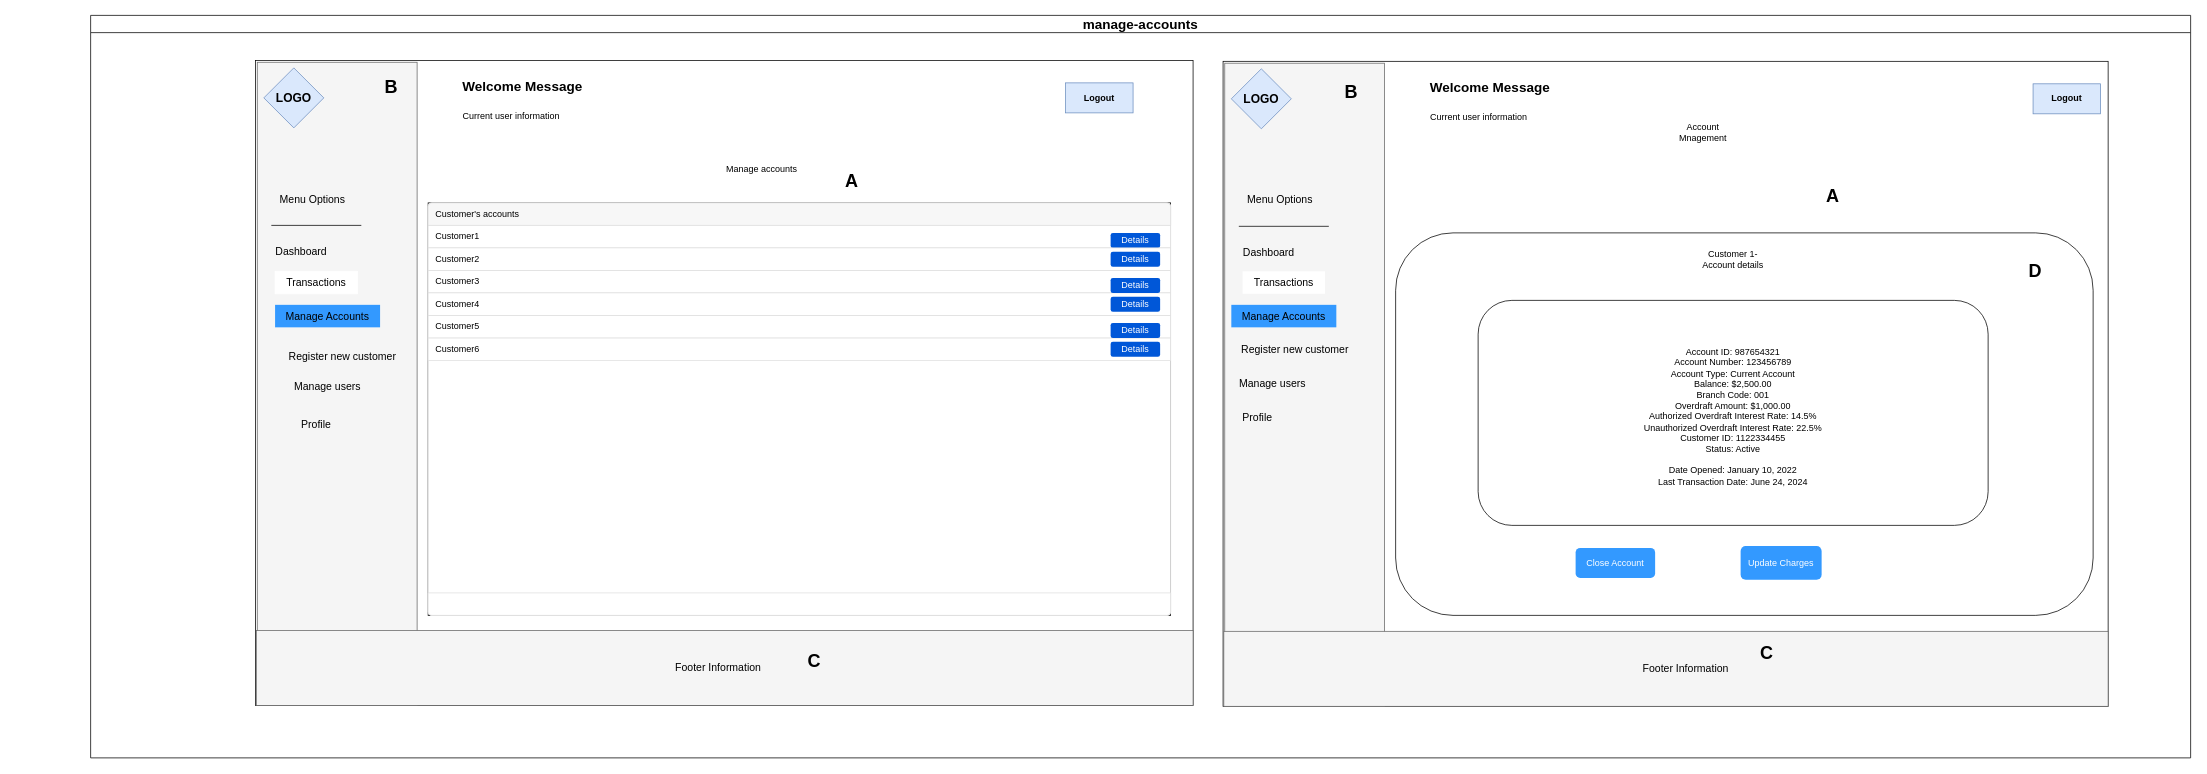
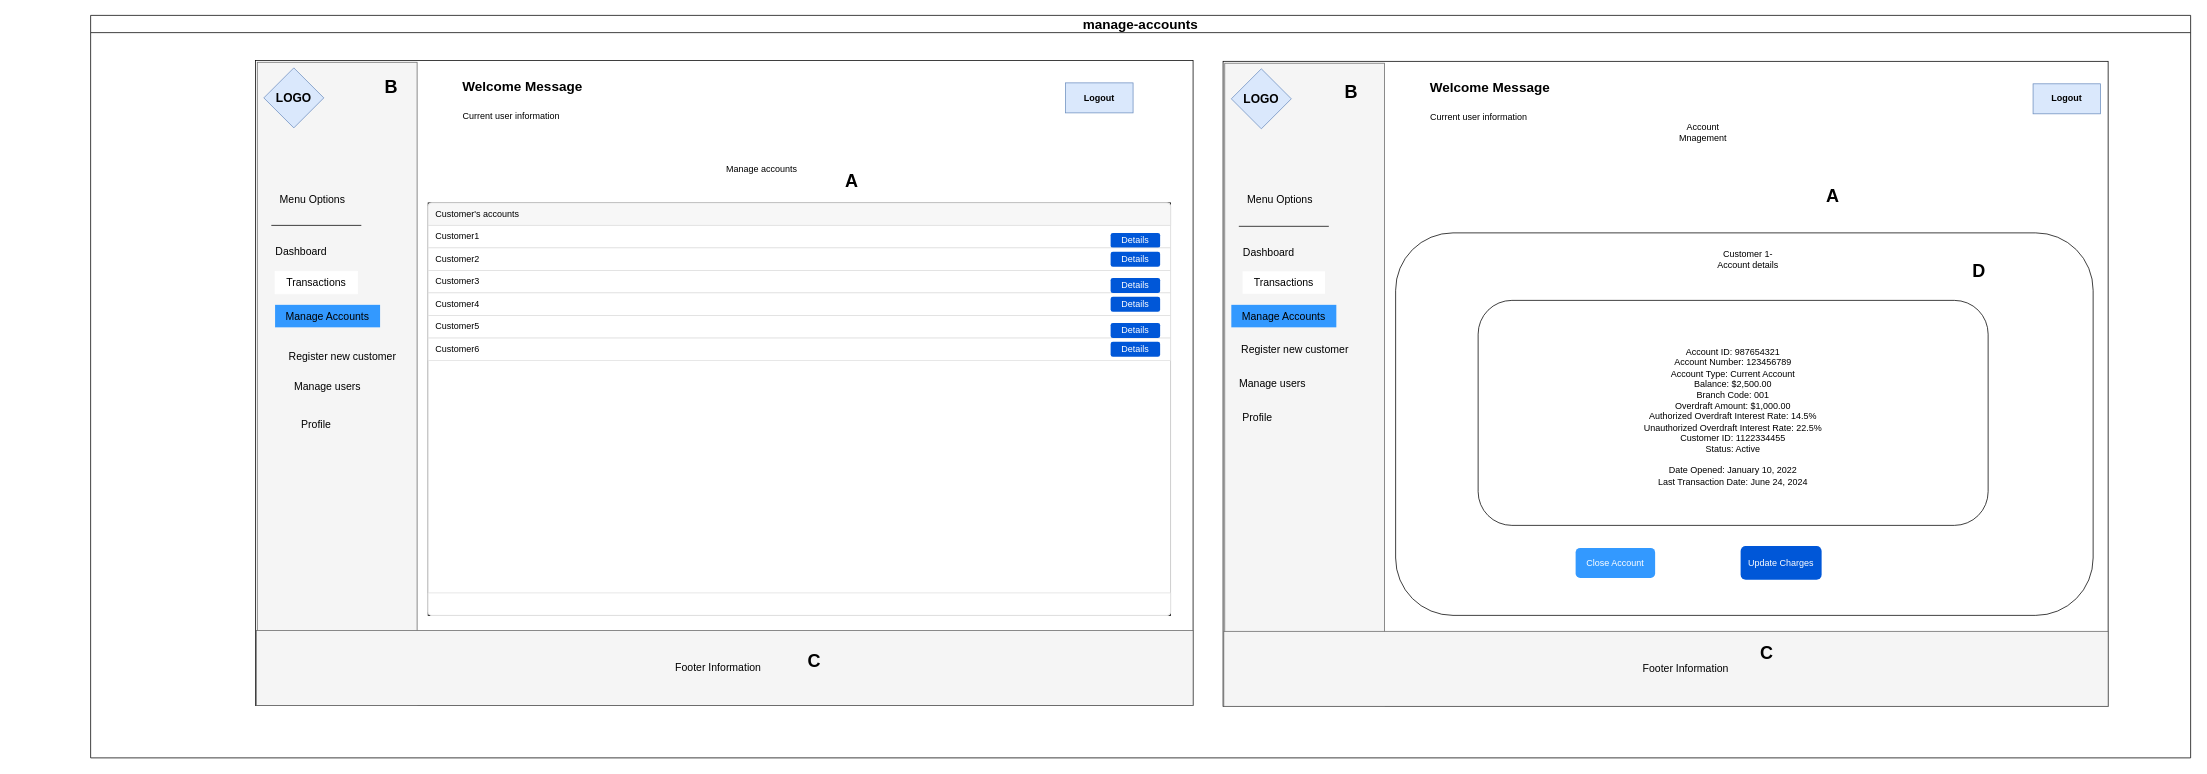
node "Customer 1- Account details": moved (1733, 259) -> (1748, 259)
node "D": moved (2035, 270) -> (1979, 270)
node "Update Charges": fillcolor #3399ff -> #0057d8
